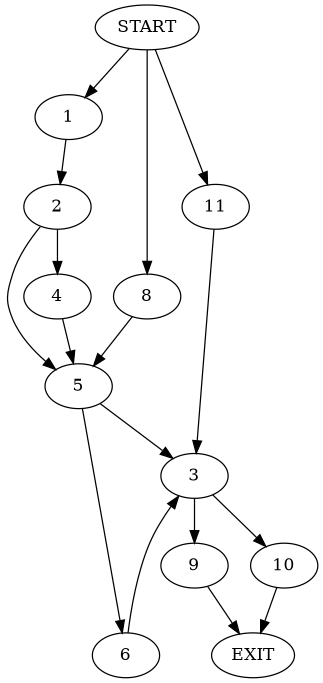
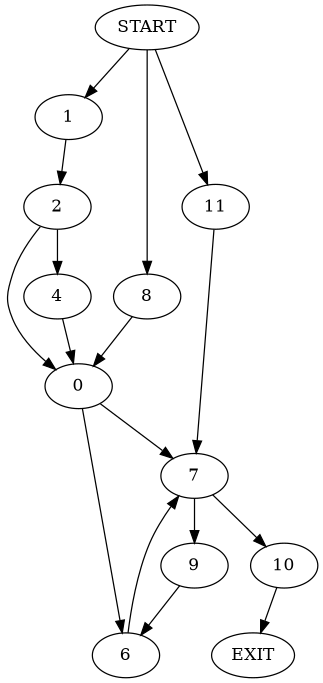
node "5": label "5" -> "0"
node "3": label "3" -> "7"
edge "9" -> "EXIT": now "9" -> "6"
